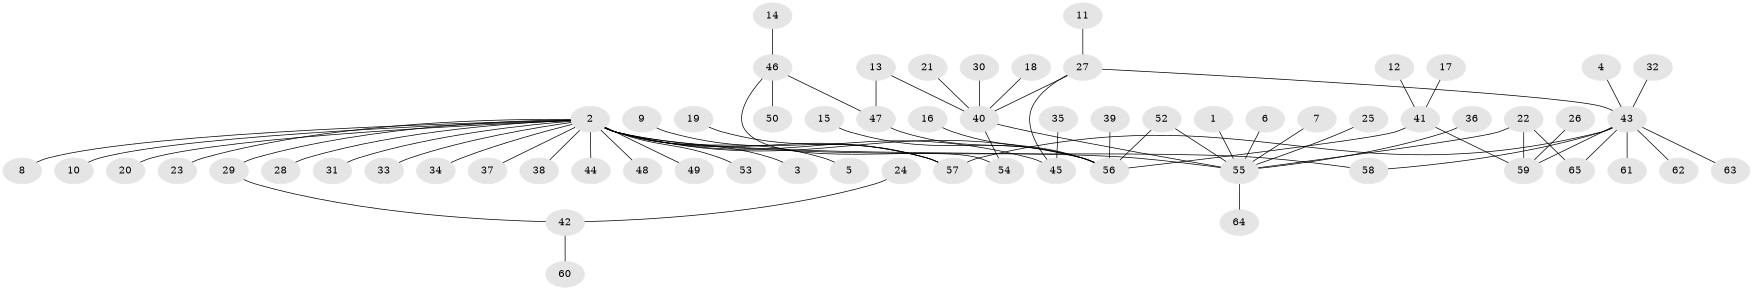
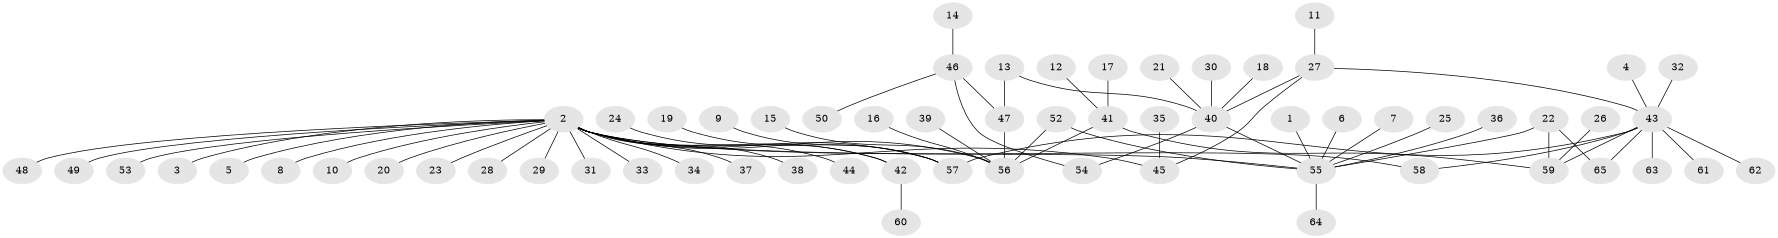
edge "29" -- "42": now "2" -- "42"
